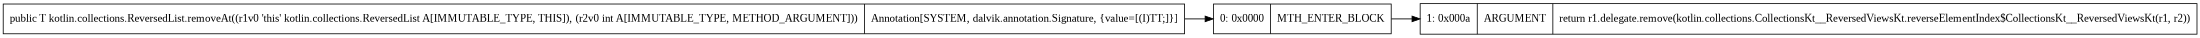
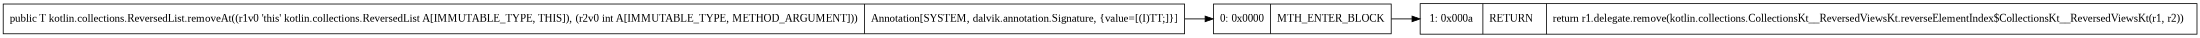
node "1: 0x000a": text "ARGUMENT" -> "RETURN"
